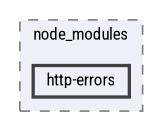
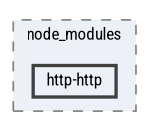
node "http-errors": label "http-errors" -> "http-http"
